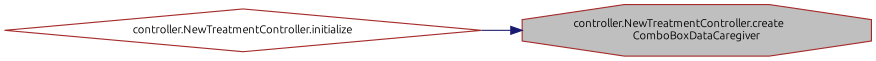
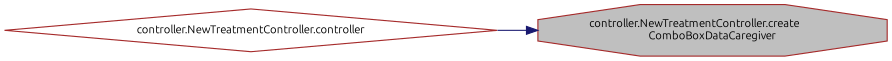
node "controller.NewTreatmentController.initialize": label "controller.NewTreatmentController.initialize" -> "controller.NewTreatmentController.controller"
